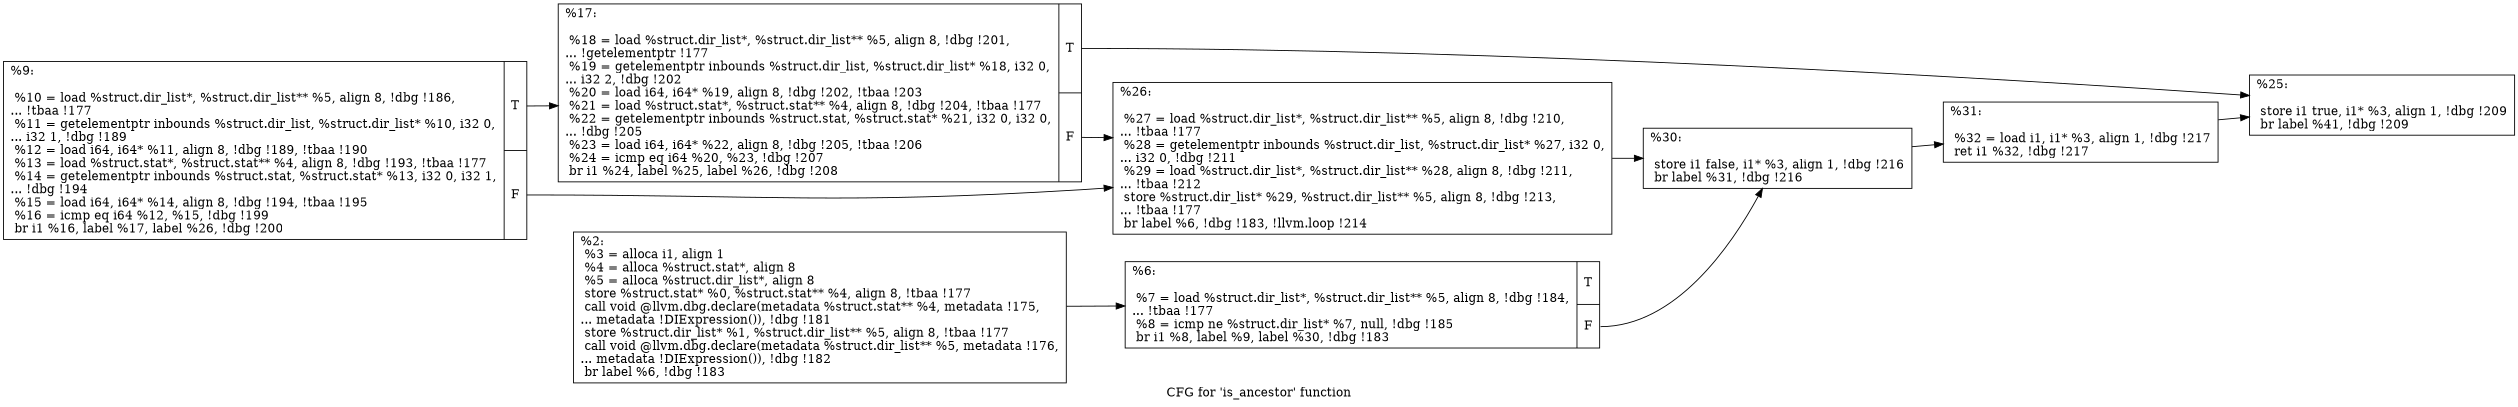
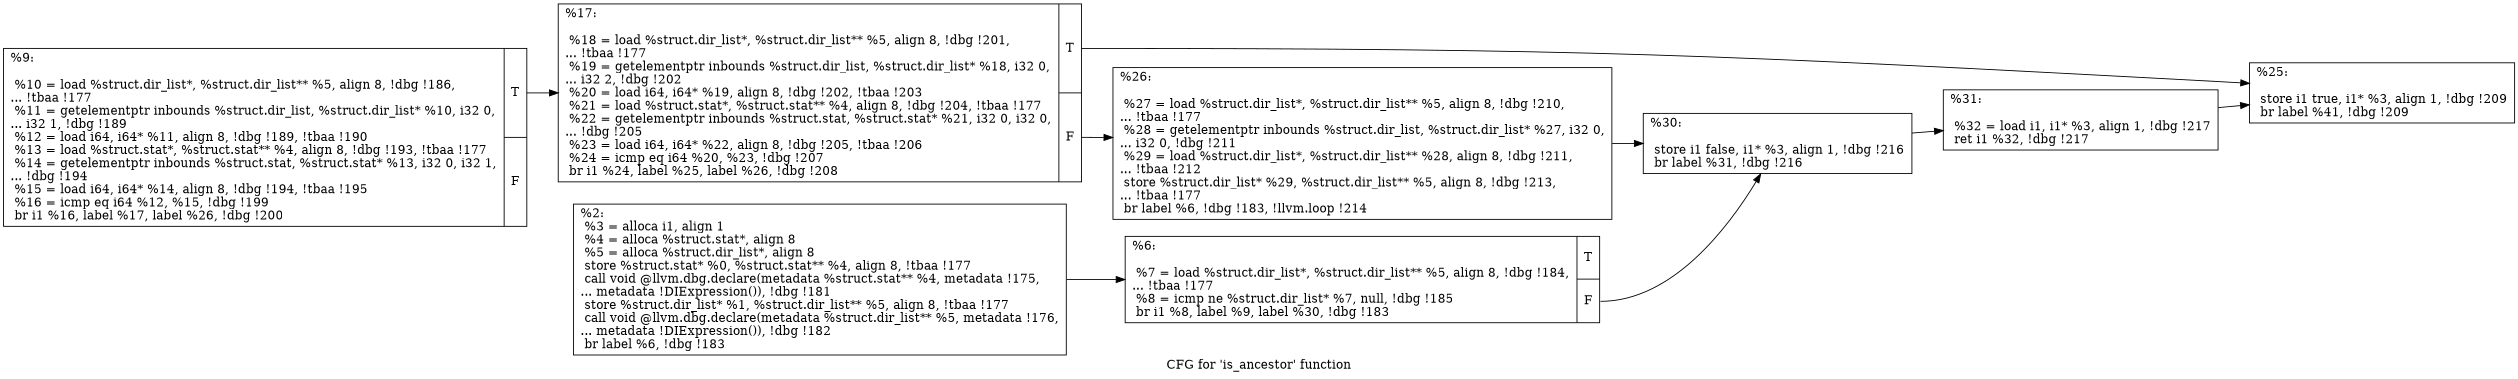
node "%17:": text "... !getelementptr !177" -> "... !tbaa !177"
edge "%9:" -> "%26:": removed
